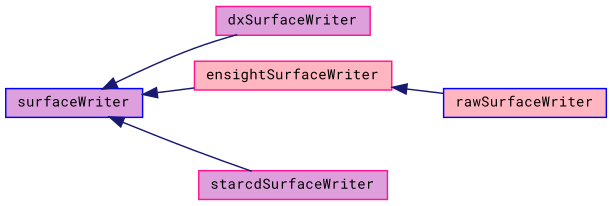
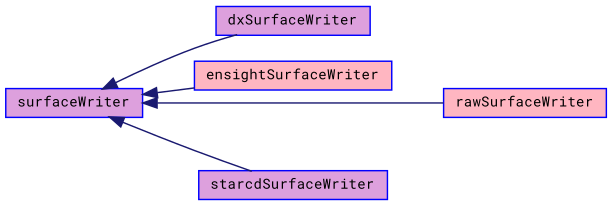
node "dxSurfaceWriter": color deeppink -> blue
node "ensightSurfaceWriter": color deeppink -> blue
edge "rawSurfaceWriter" -> "ensightSurfaceWriter": now "rawSurfaceWriter" -> "surfaceWriter"
node "starcdSurfaceWriter": color deeppink -> blue
